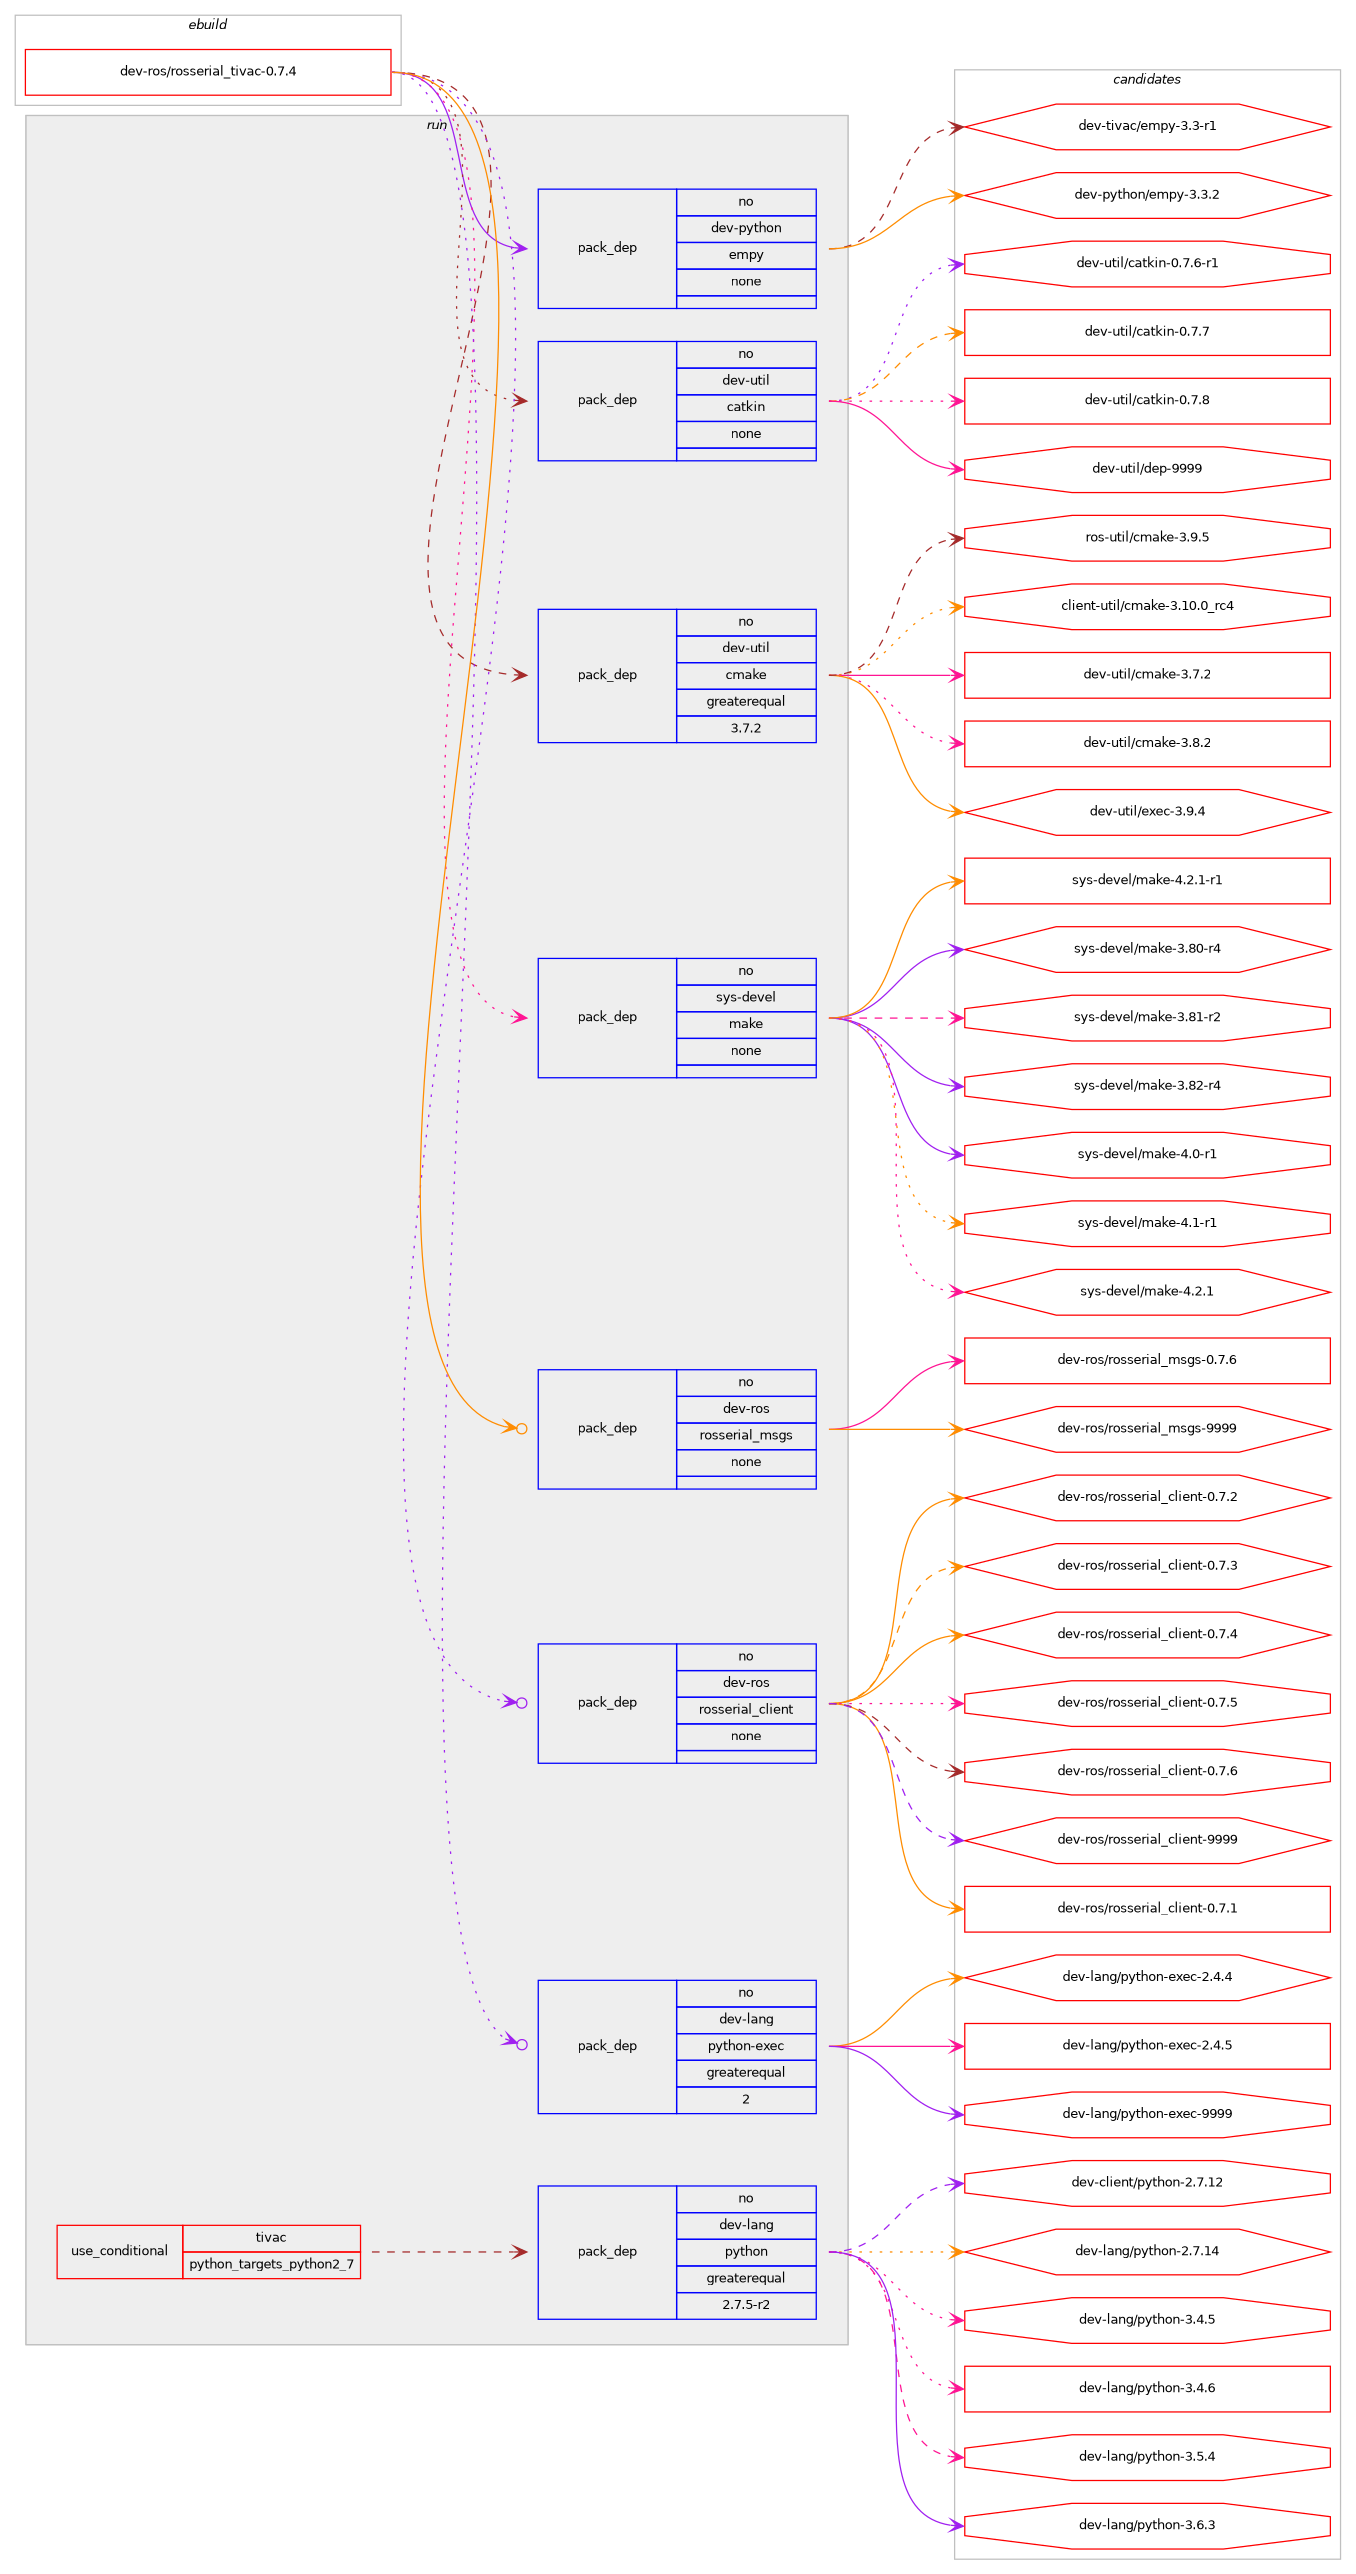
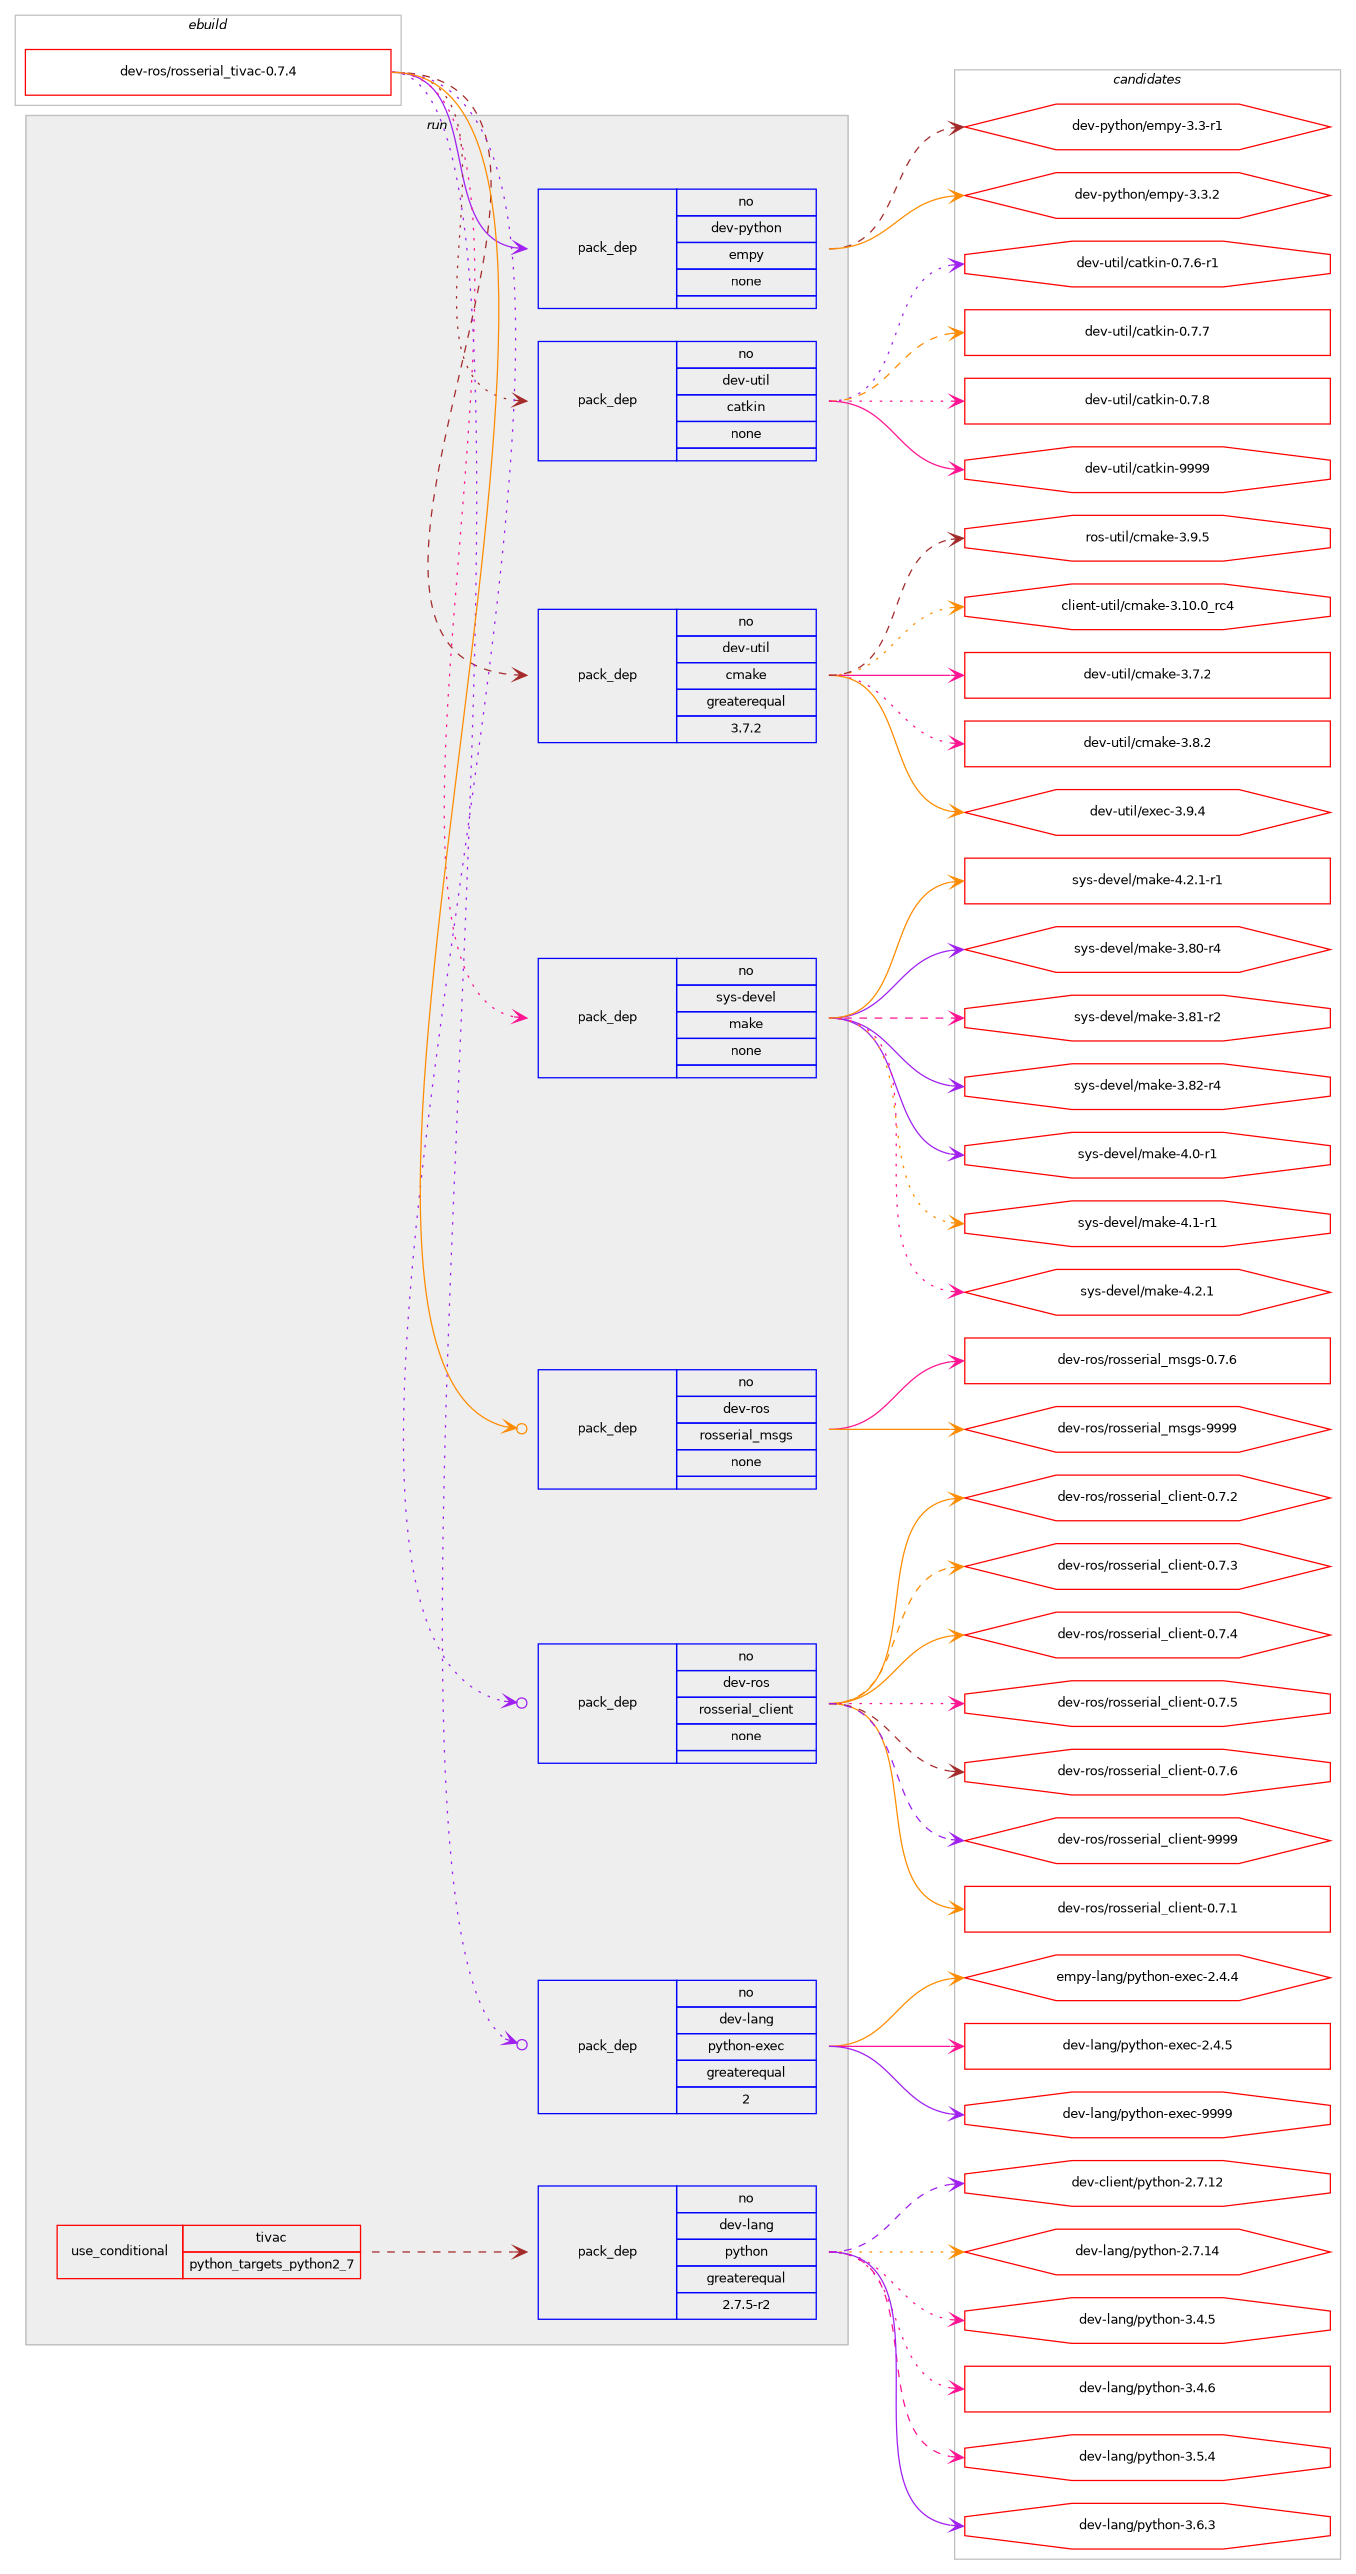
node "dev-tivac/empy-3.3-r1": label "dev-tivac/empy-3.3-r1" -> "dev-python/empy-3.3-r1"
node "dev-util/dep-9999": label "dev-util/dep-9999" -> "dev-util/catkin-9999"
node "dev-lang/python-exec-2.4.4": label "dev-lang/python-exec-2.4.4" -> "empy-lang/python-exec-2.4.4"
